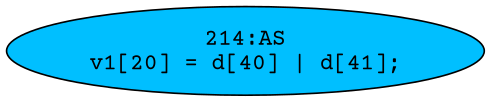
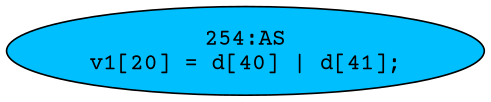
node "214:AS v1[20] = d[40] | d[41];": label "214:AS v1[20] = d[40] | d[41];" -> "254:AS v1[20] = d[40] | d[41];"
